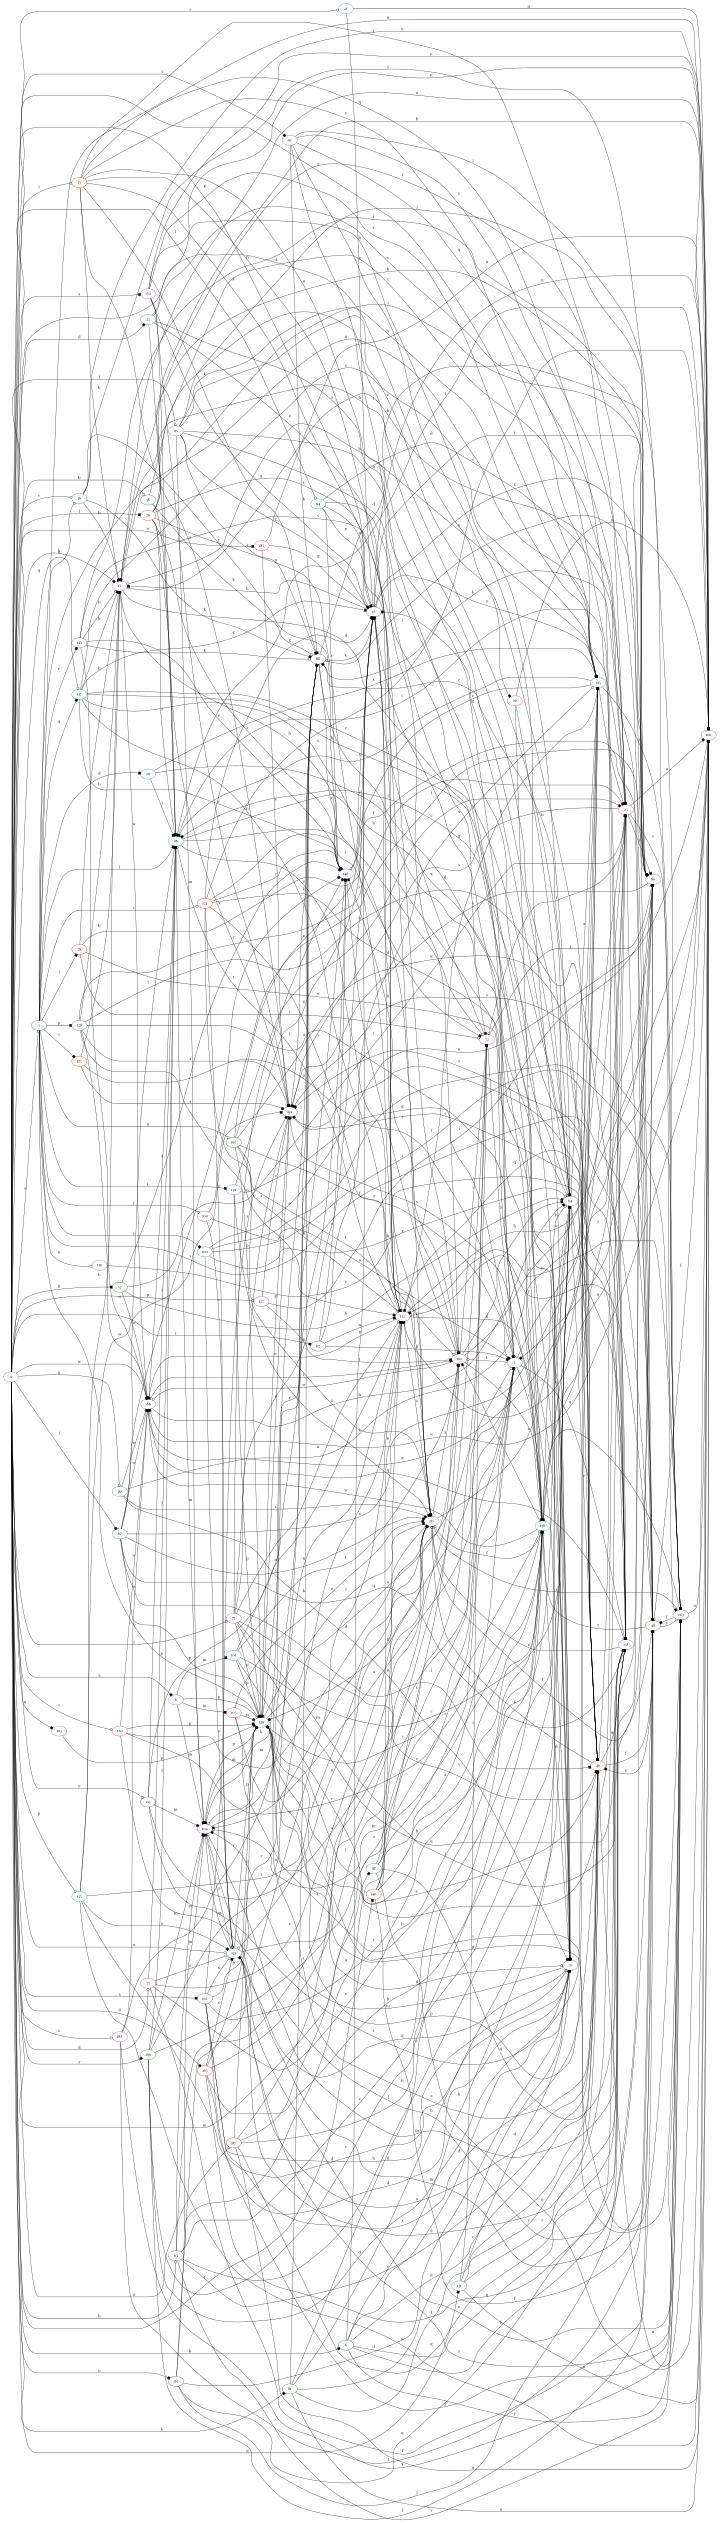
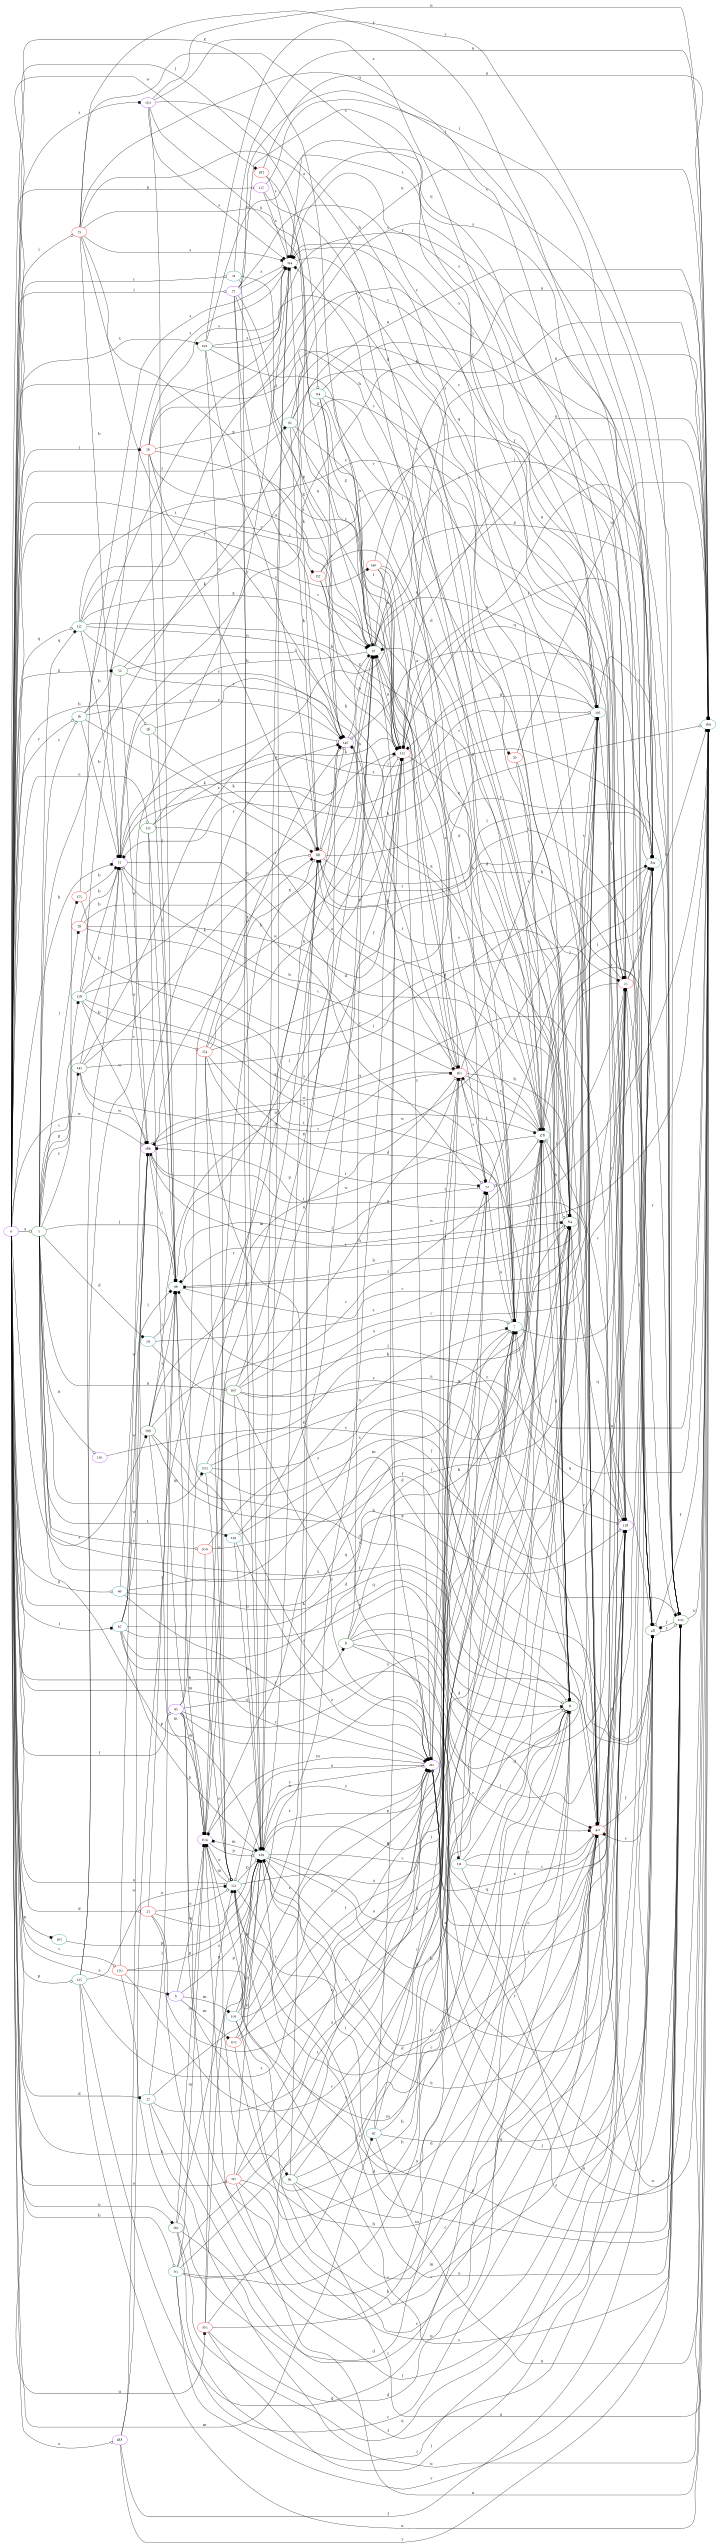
edge "21" -> "129": added, label "p"
edge "29" -> "31": now "29" -> "40"
